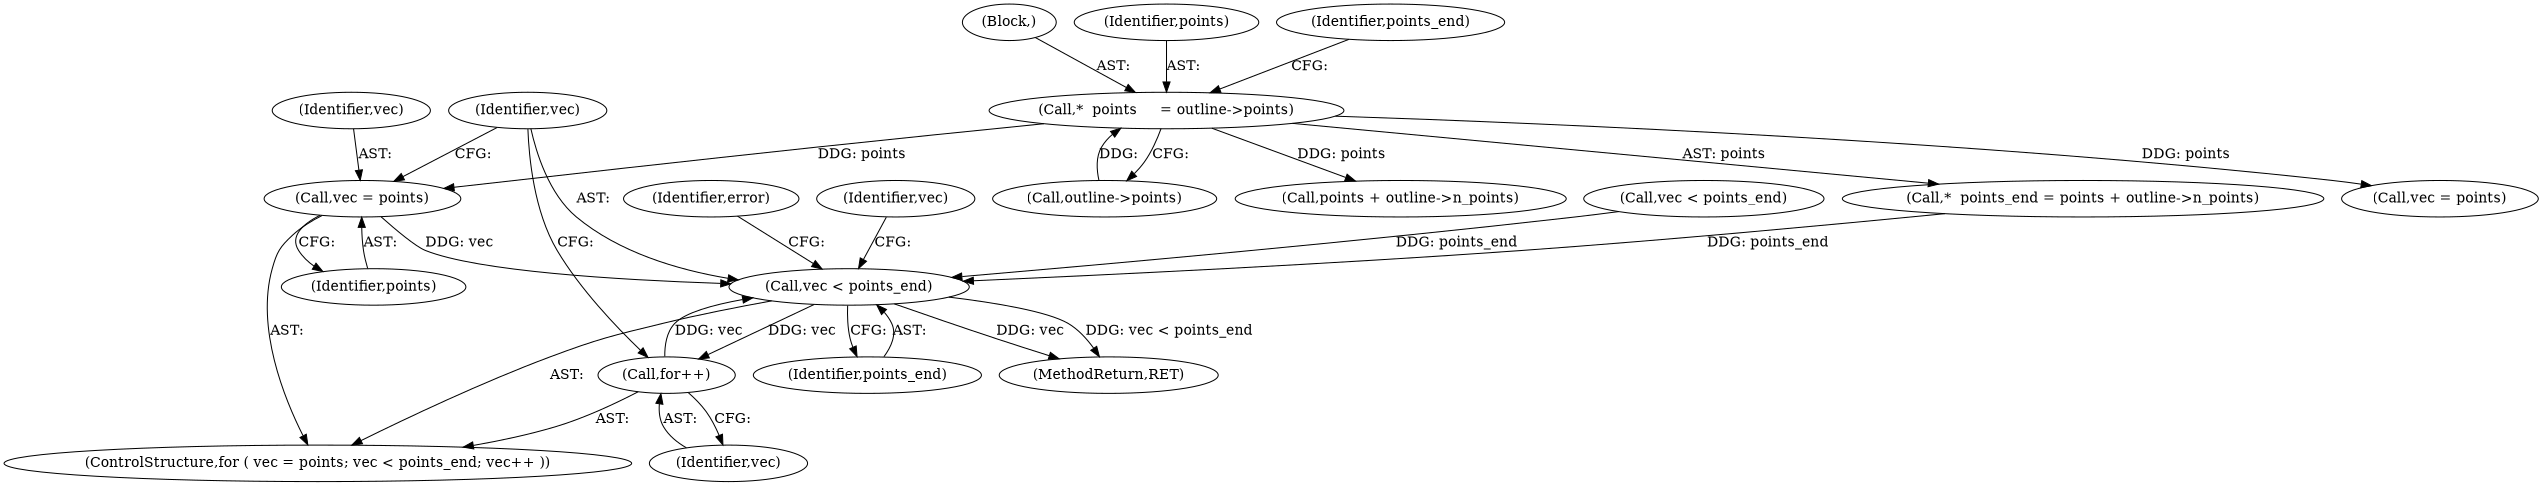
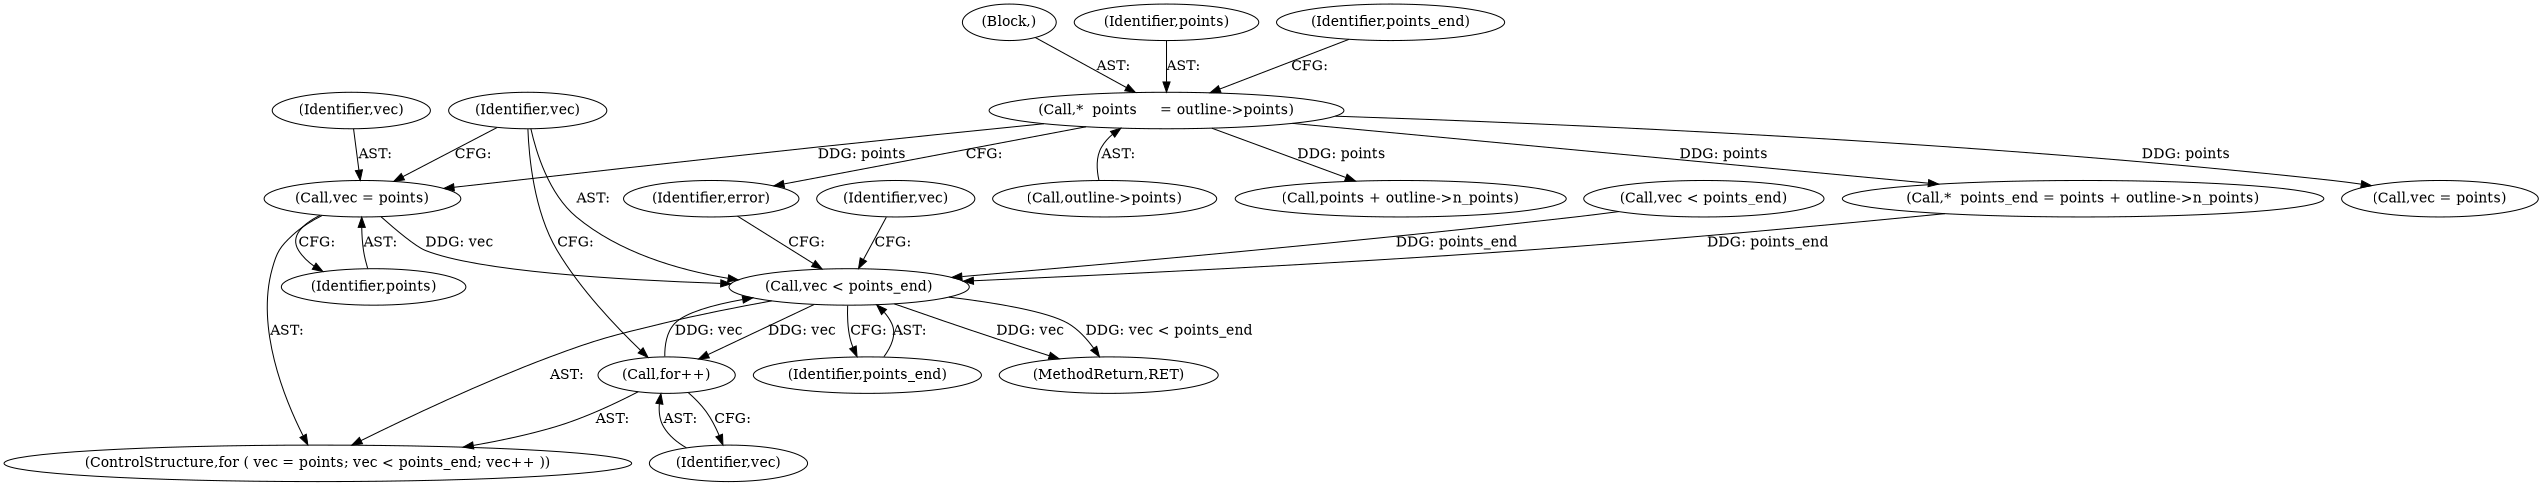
edge "(Call,*  points     = outline->points)" -> "(Call,outline->points)": now "(Call,*  points     = outline->points)" -> "(Identifier,error)"
edge "(Call,outline->points)" -> "(Call,*  points     = outline->points)": label "DDG: " -> "AST: "
edge "(Call,*  points     = outline->points)" -> "(Call,*  points_end = points + outline->n_points)": label "AST: points" -> "DDG: points"
